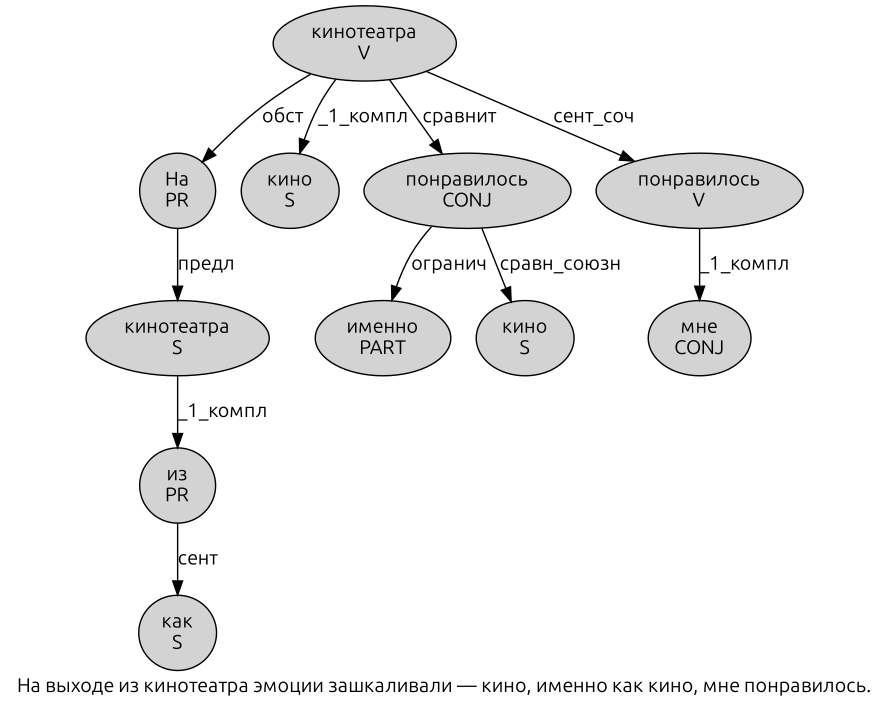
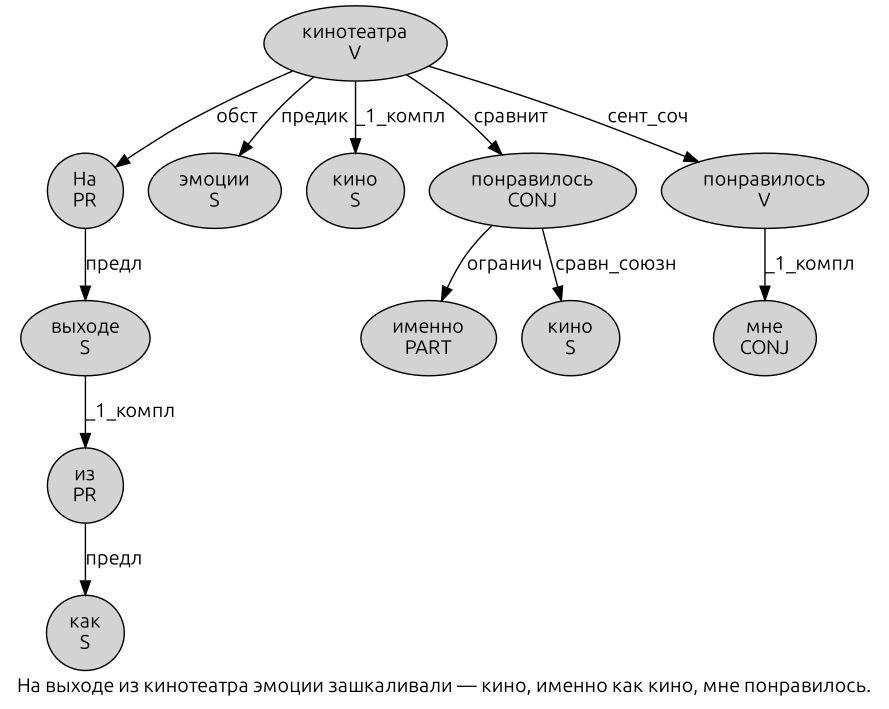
node "эмоции S": added
node "кинотеатра S": label "кинотеатра S" -> "выходе S"
edge "из PR" -> "как S": label "сент" -> "предл"
